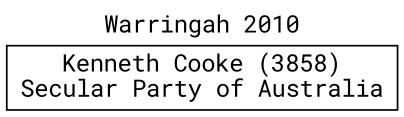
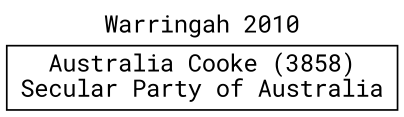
node "Kenneth Cooke (3858) Secular Party of Australia": label "Kenneth Cooke (3858) Secular Party of Australia" -> "Australia Cooke (3858) Secular Party of Australia"
